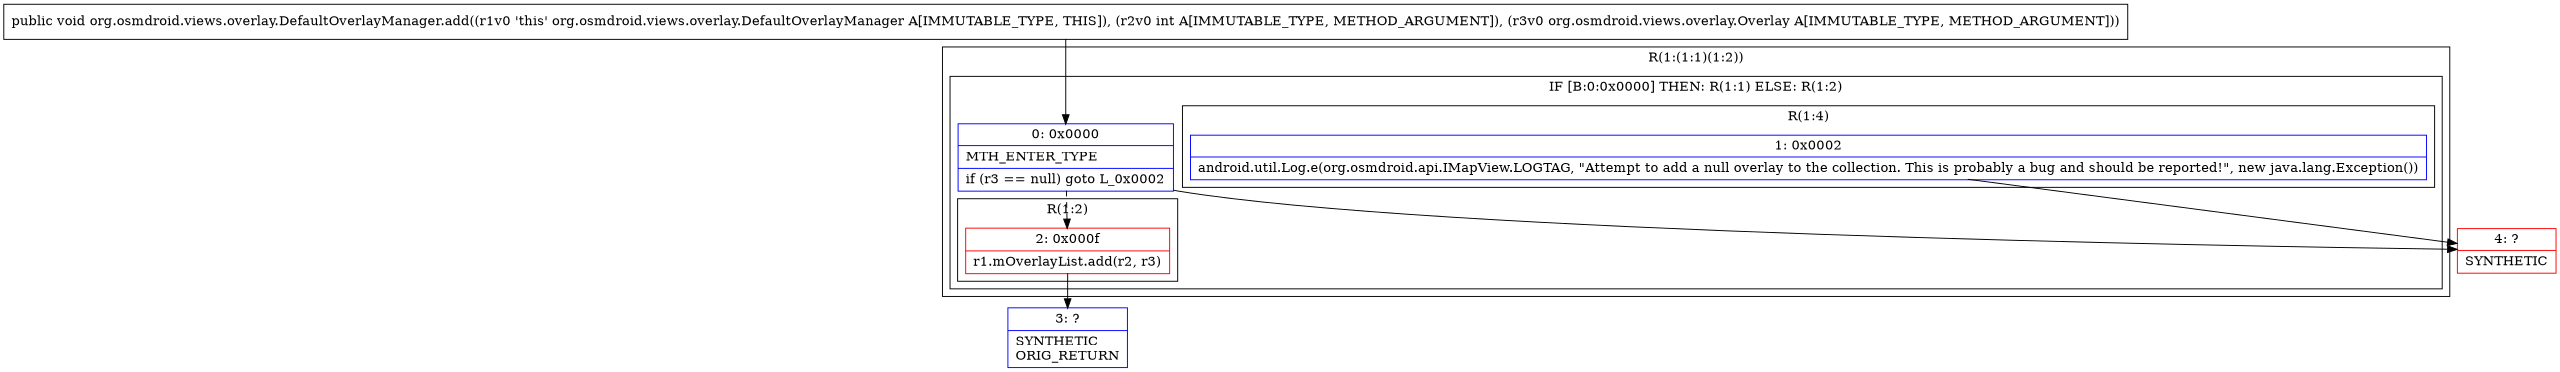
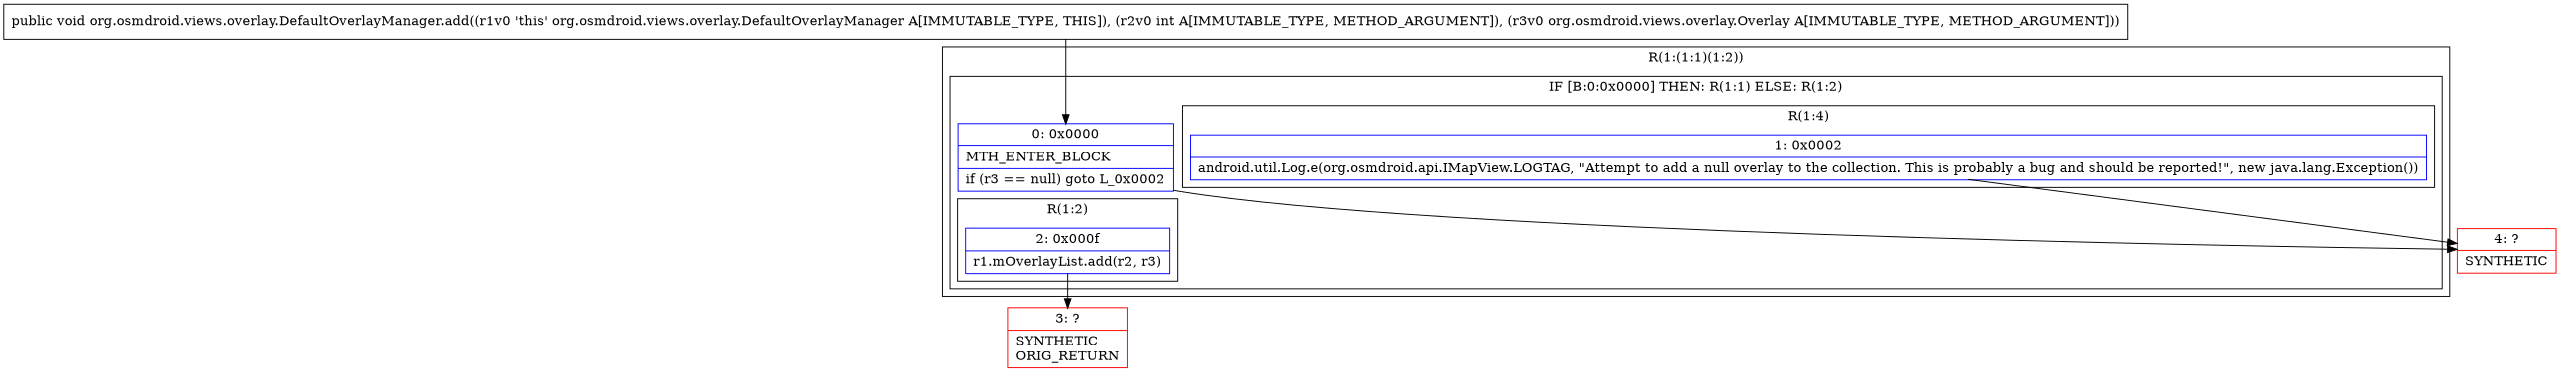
node "0: 0x0000": text "MTH_ENTER_TYPE" -> "MTH_ENTER_BLOCK"
edge "0: 0x0000" -> "2: 0x000f": removed
node "2: 0x000f": color red -> blue
node "3: ?": color blue -> red
